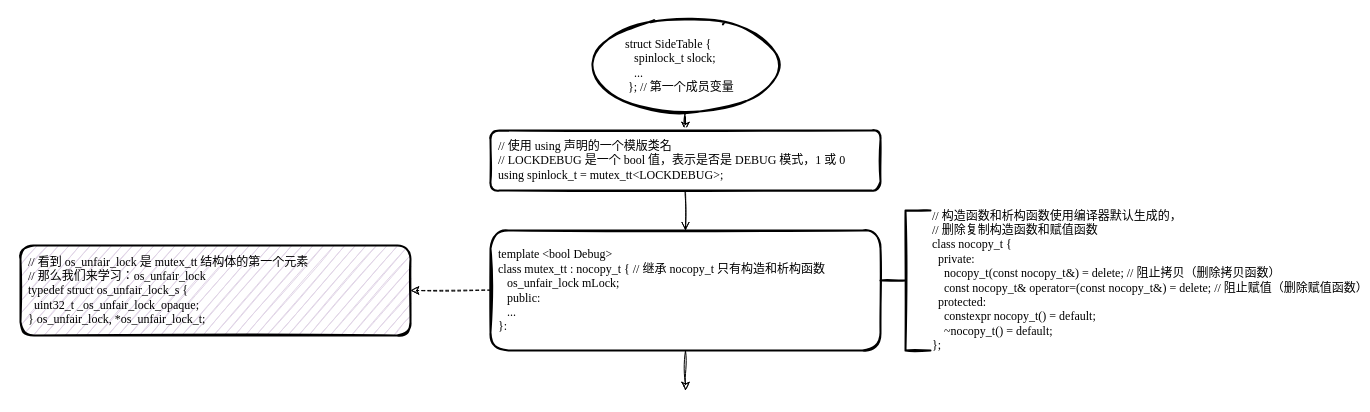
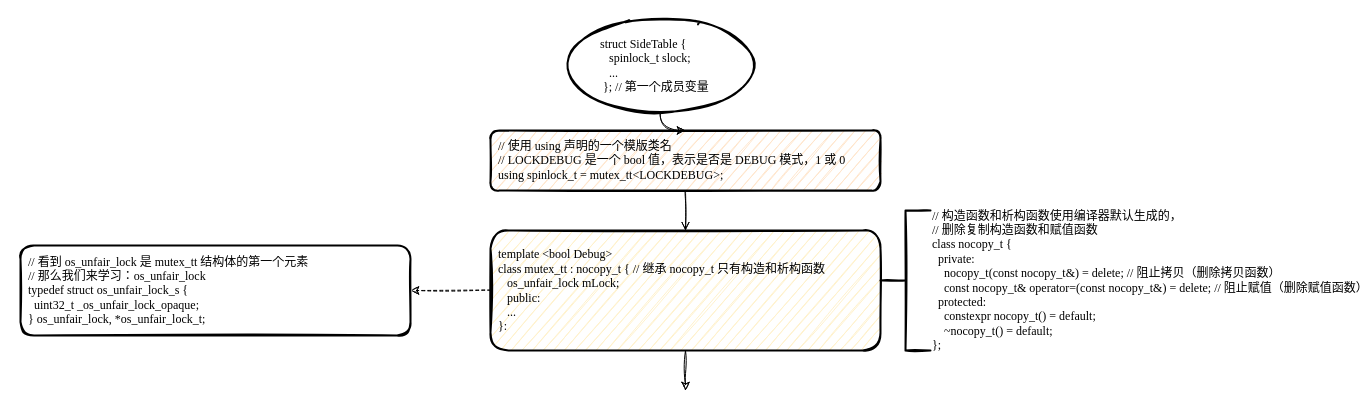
node "struct SideTable { spinlock_t slock; ... }; // 第一个成员变量": moved (686, 66) -> (661, 66)
node "// 使用 using 声明的一个模版类名 // LOCKDEBUG 是一个 bool 值，表示是否是 DEBUG 模式，1 或 0 using spinlock_t = mutex_tt<LOCKDEBUG>;": fillcolor #ffffff -> #ffe6cc
node "// 看到 os_unfair_lock 是 mutex_tt 结构体的第一个元素 // 那么我们来学习：os_unfair_lock typedef struct os_unfair_lock_s { uint32_t _os_unfair_lock_opaque; } os_unfair_lock, *os_unfair_lock_t;": fillcolor #e1d5e7 -> #ffffff
node "template <bool Debug> class mutex_tt : nocopy_t { // 继承 nocopy_t 只有构造和析构函数 os_unfair_lock mLock; public: ... }:": fillcolor #ffffff -> #fff2cc
